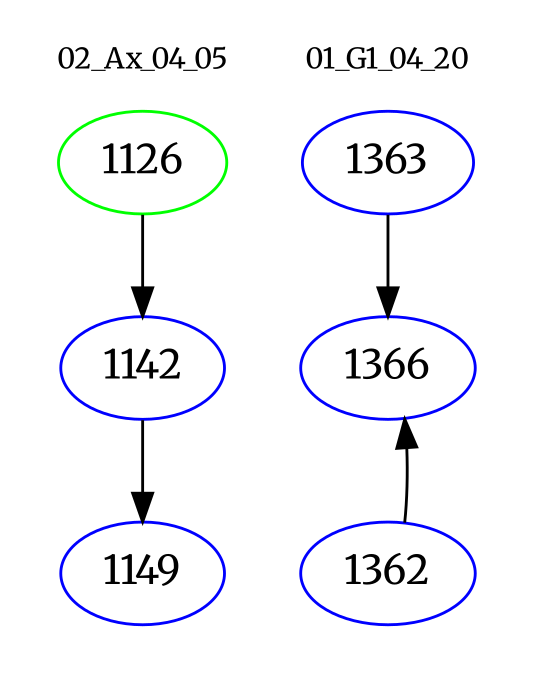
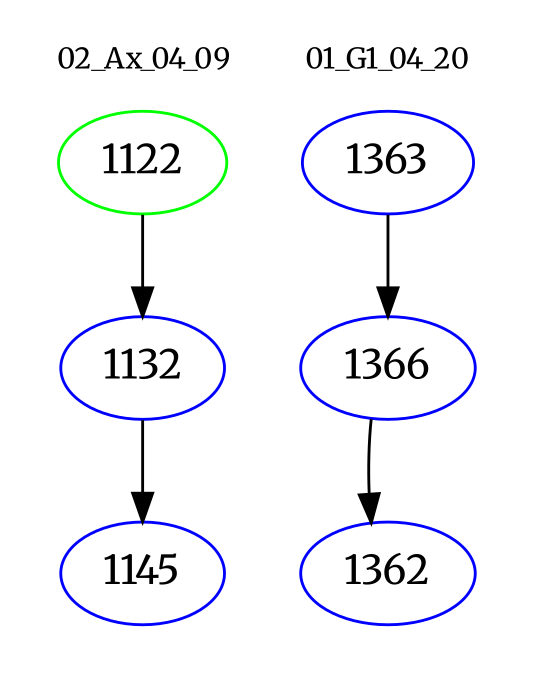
cluster "02_Ax_04_05": label "02_Ax_04_05" -> "02_Ax_04_09"
node "1126": label "1126" -> "1122"
node "1142": label "1142" -> "1132"
edge "1362" -> "1366": reversed
node "1149": label "1149" -> "1145"
